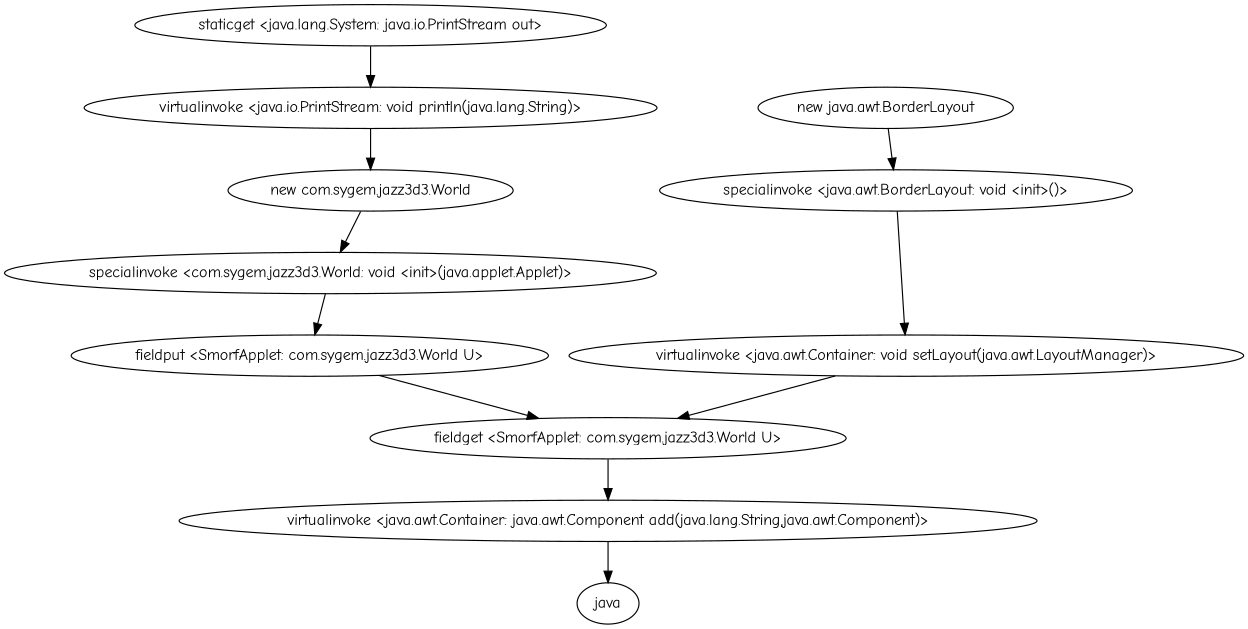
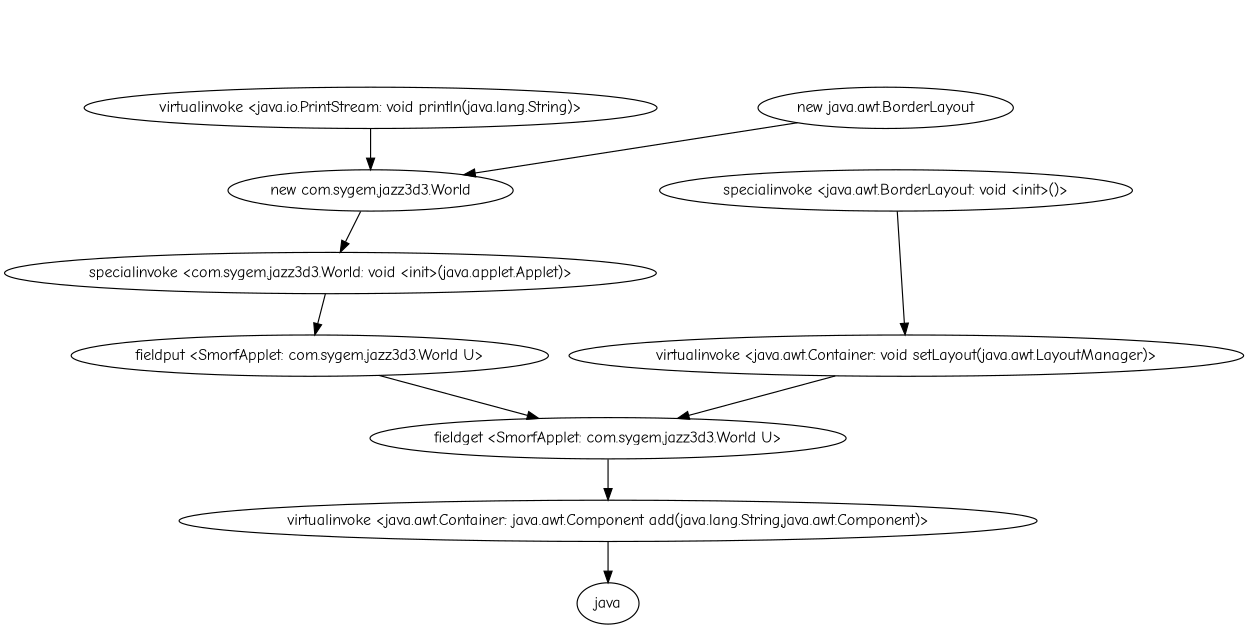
node "staticget <java.lang.System: java.io.PrintStream out>": removed
edge "new java.awt.BorderLayout" -> "specialinvoke <java.awt.BorderLayout: void <init>()>": now "new java.awt.BorderLayout" -> "new com.sygem.jazz3d3.World"
